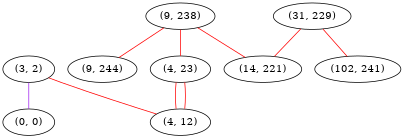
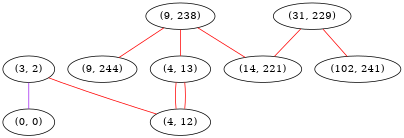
node "(4, 23)": label "(4, 23)" -> "(4, 13)"
